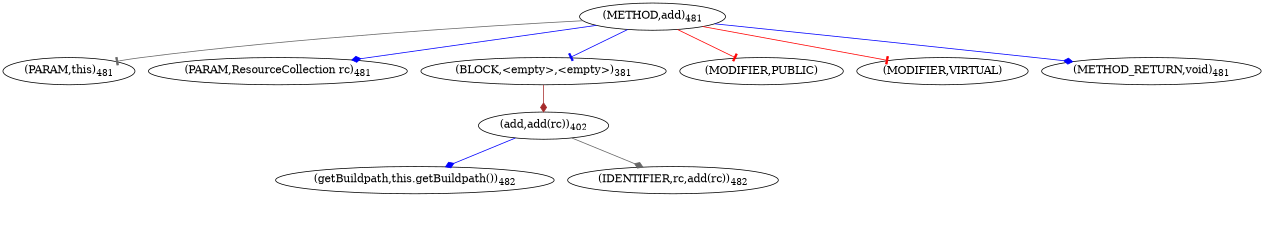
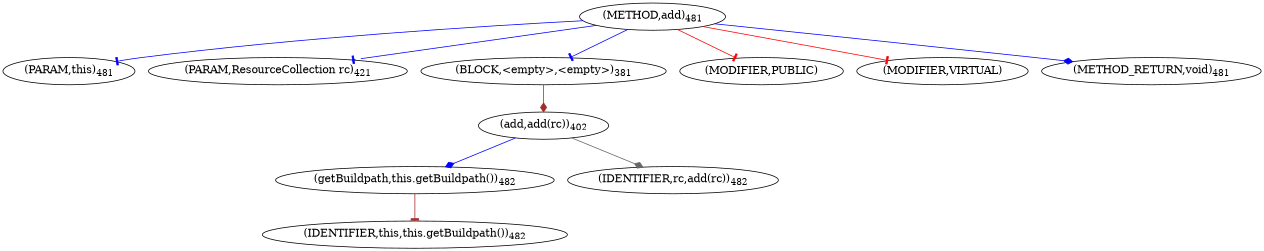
edge "(METHOD,add)" -> "(PARAM,this)": color gray40 -> blue
edge "(METHOD,add)" -> "(PARAM,ResourceCollection rc)": arrowhead diamond -> tee
node "(PARAM,ResourceCollection rc)": text "481" -> "421"
node "(IDENTIFIER,this,this.getBuildpath())": added
